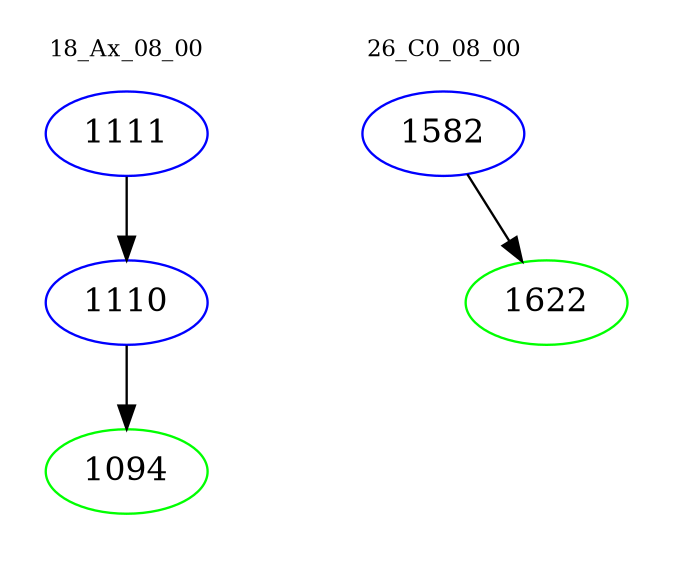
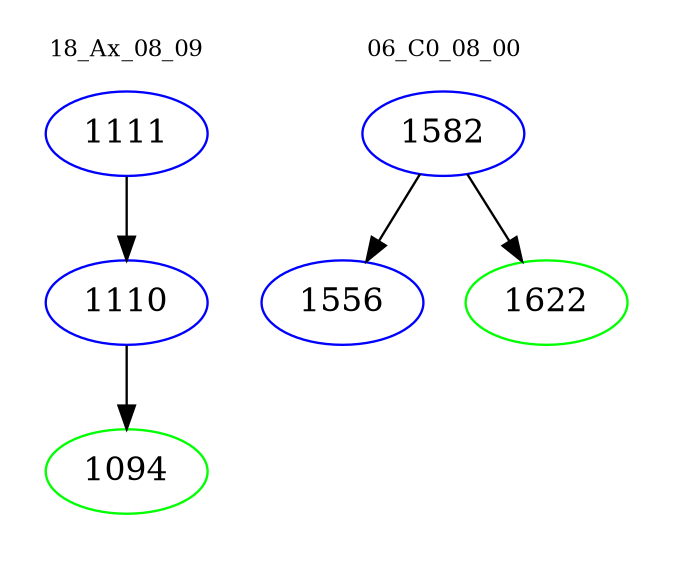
cluster "18_Ax_08_00": label "18_Ax_08_00" -> "18_Ax_08_09"
cluster "26_C0_08_00": label "26_C0_08_00" -> "06_C0_08_00"
node "1556": added
